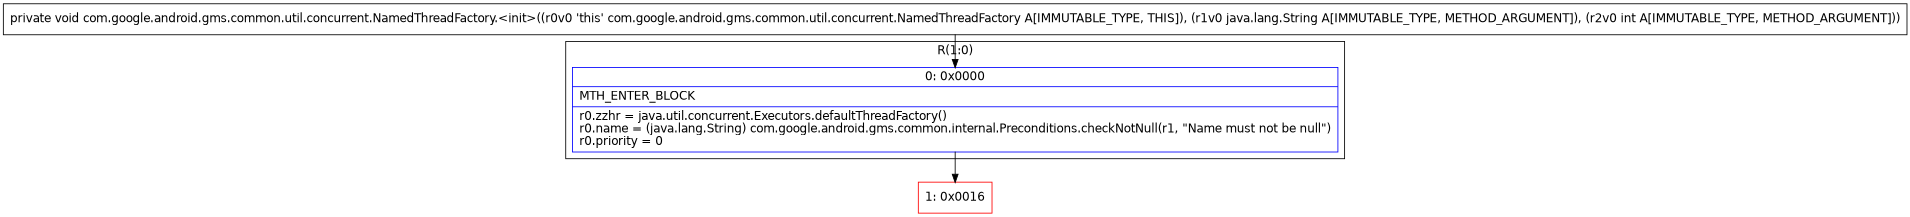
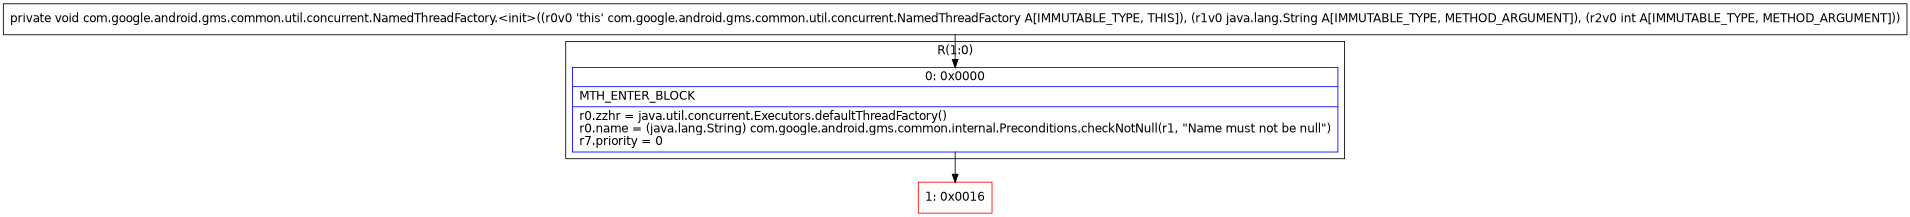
node "0: 0x0000": text "r0.priority = 0" -> "r7.priority = 0"
